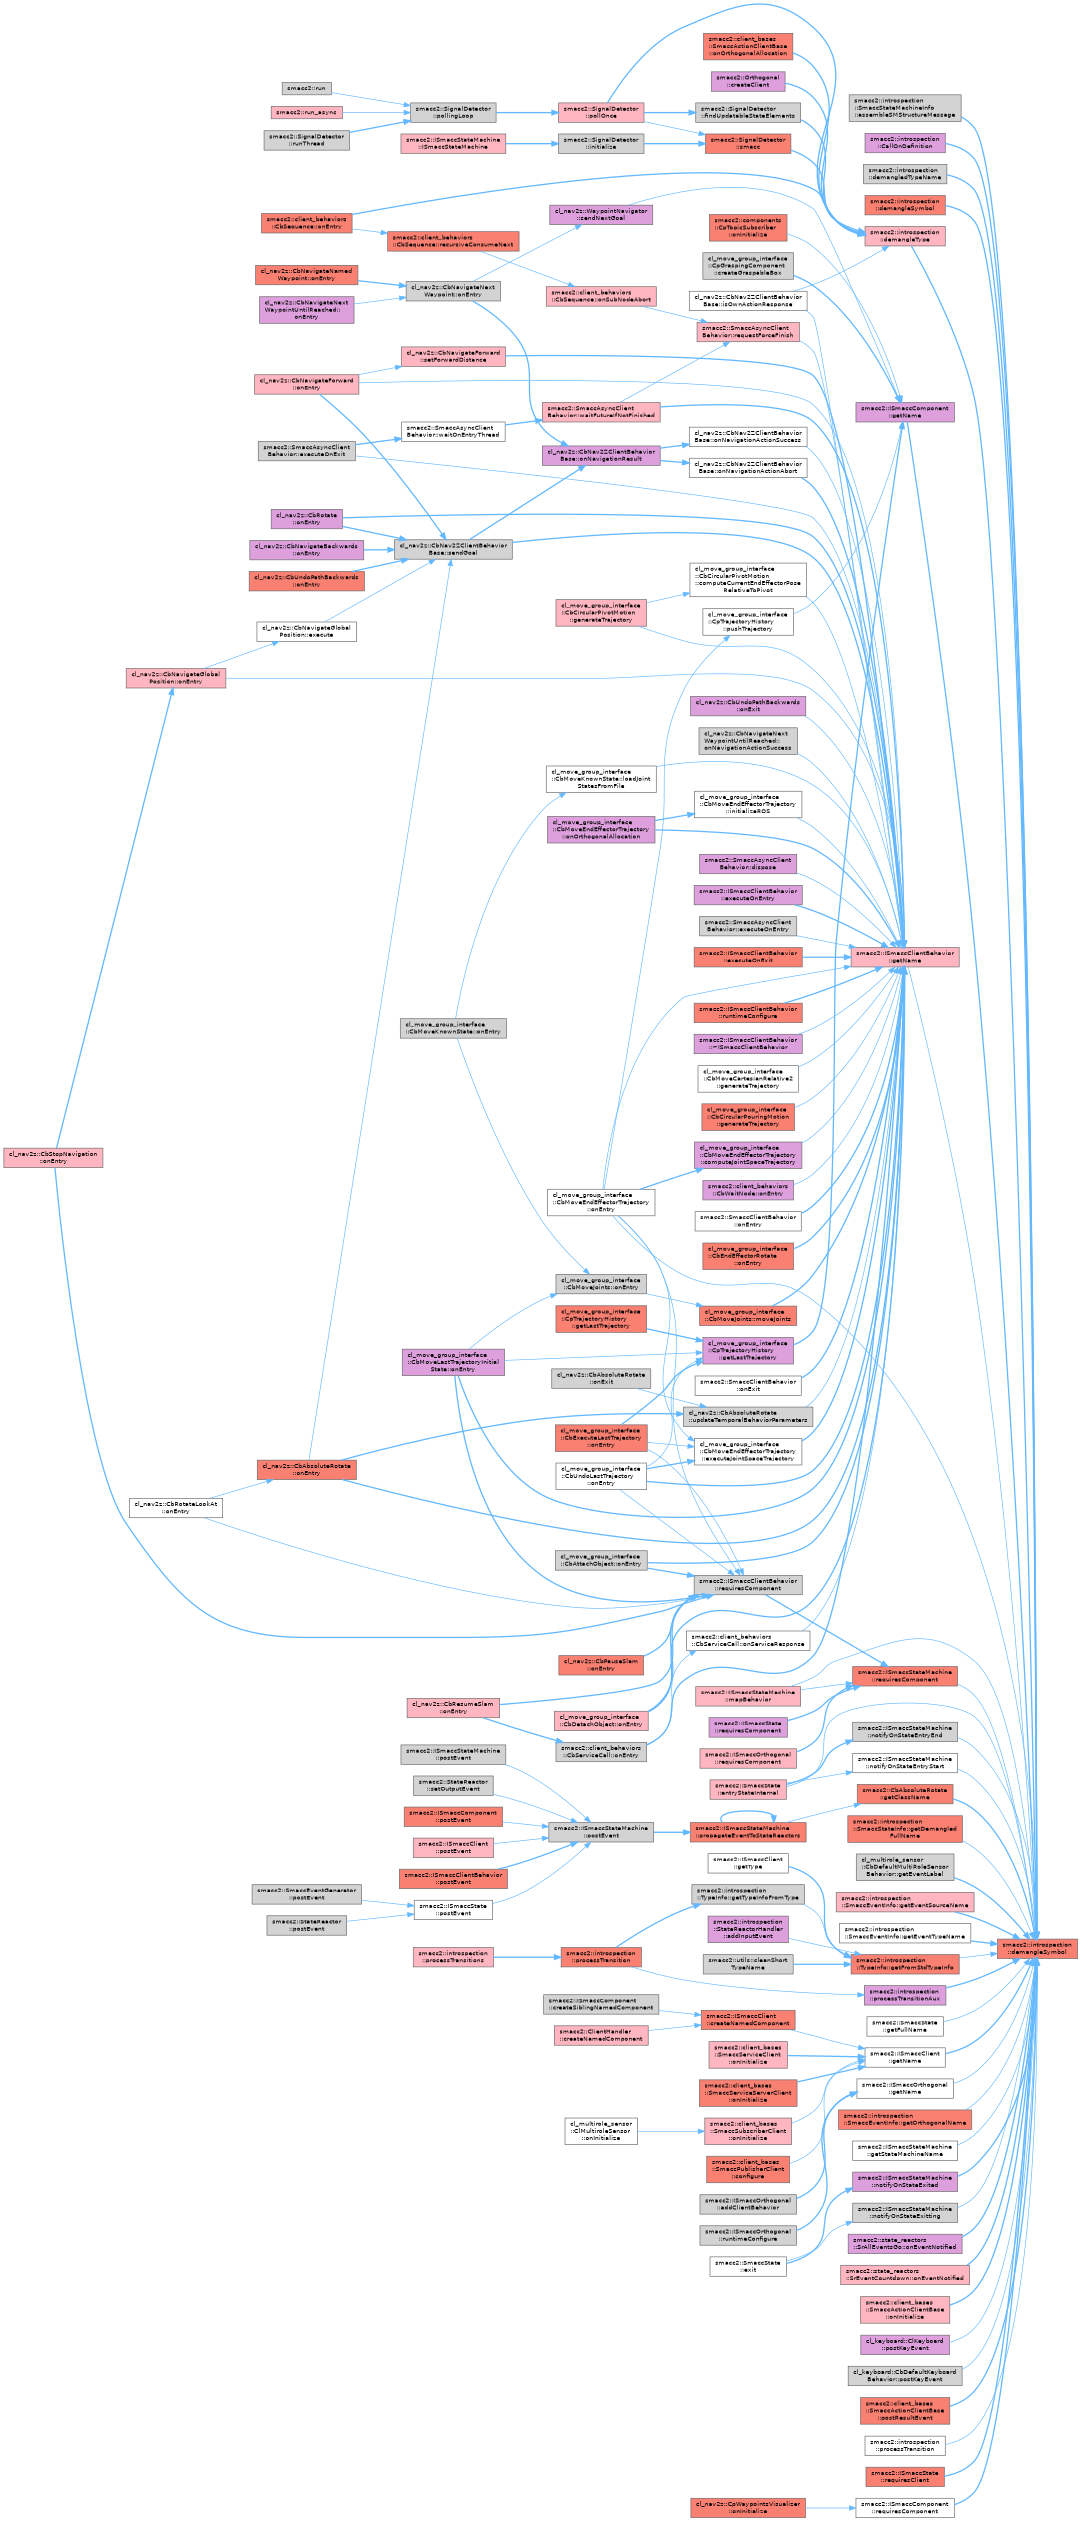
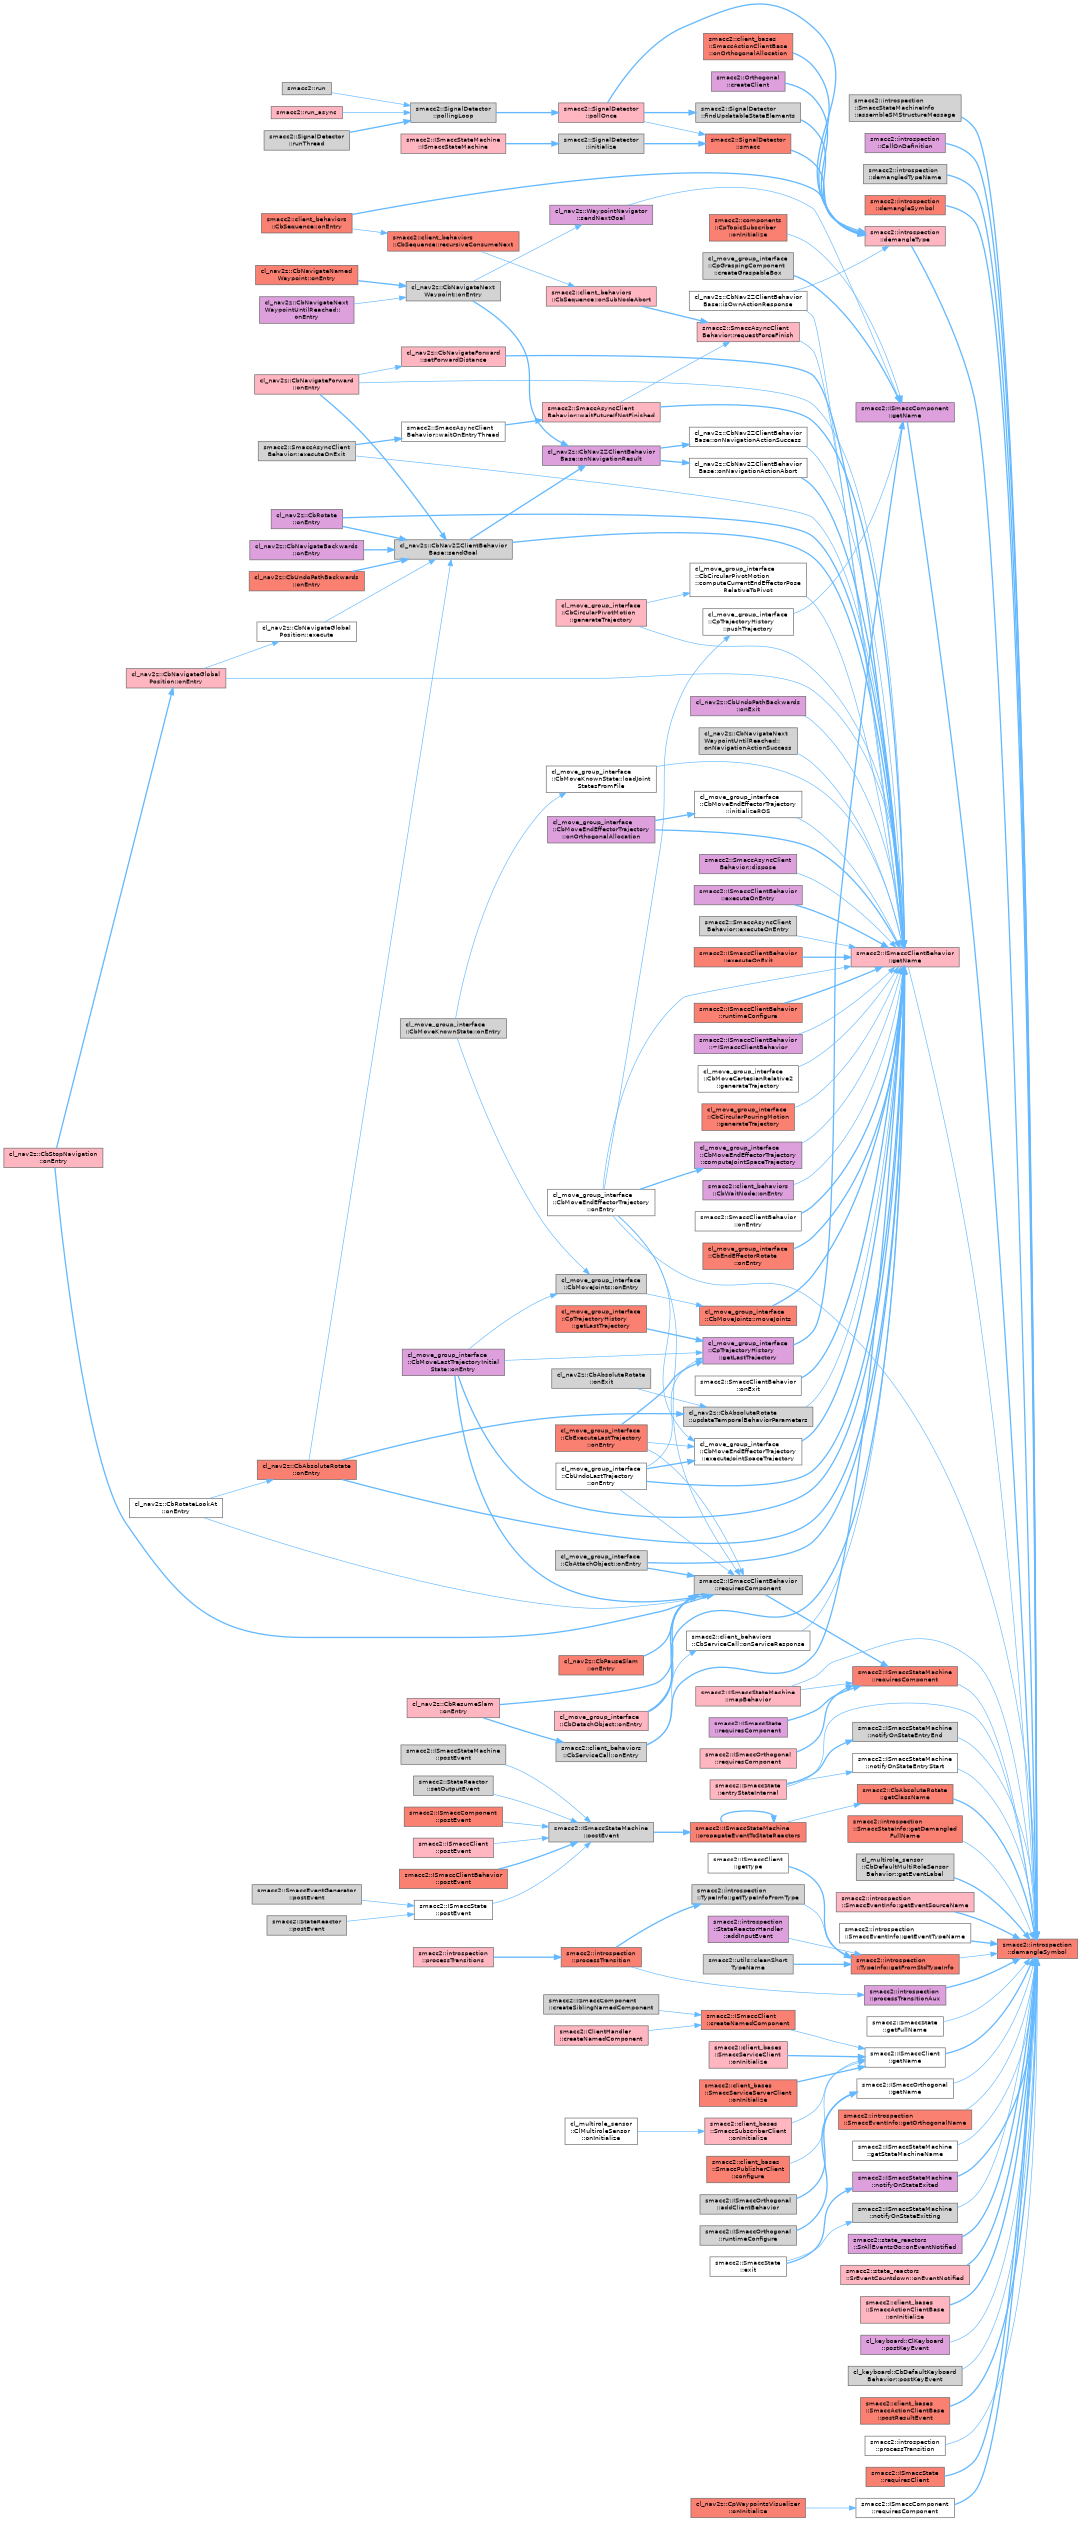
edge "smacc2::client_behaviors ::CbSequence::onSubNodeAbort" -> "smacc2::SmaccAsyncClient Behavior::requestForceFinish": style solid -> bold
